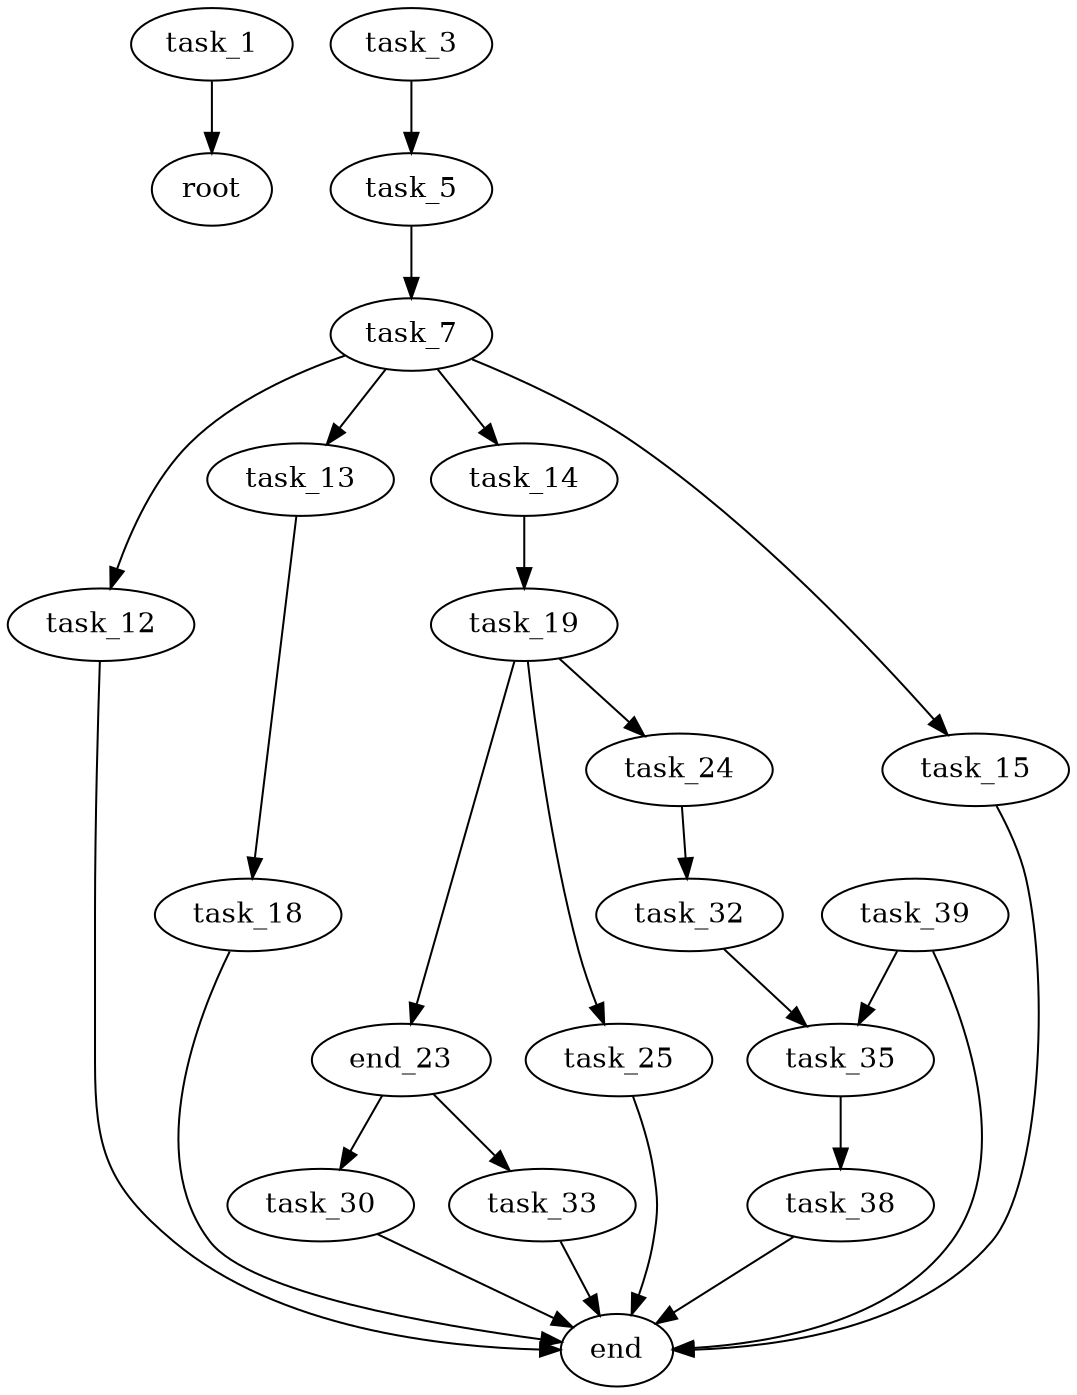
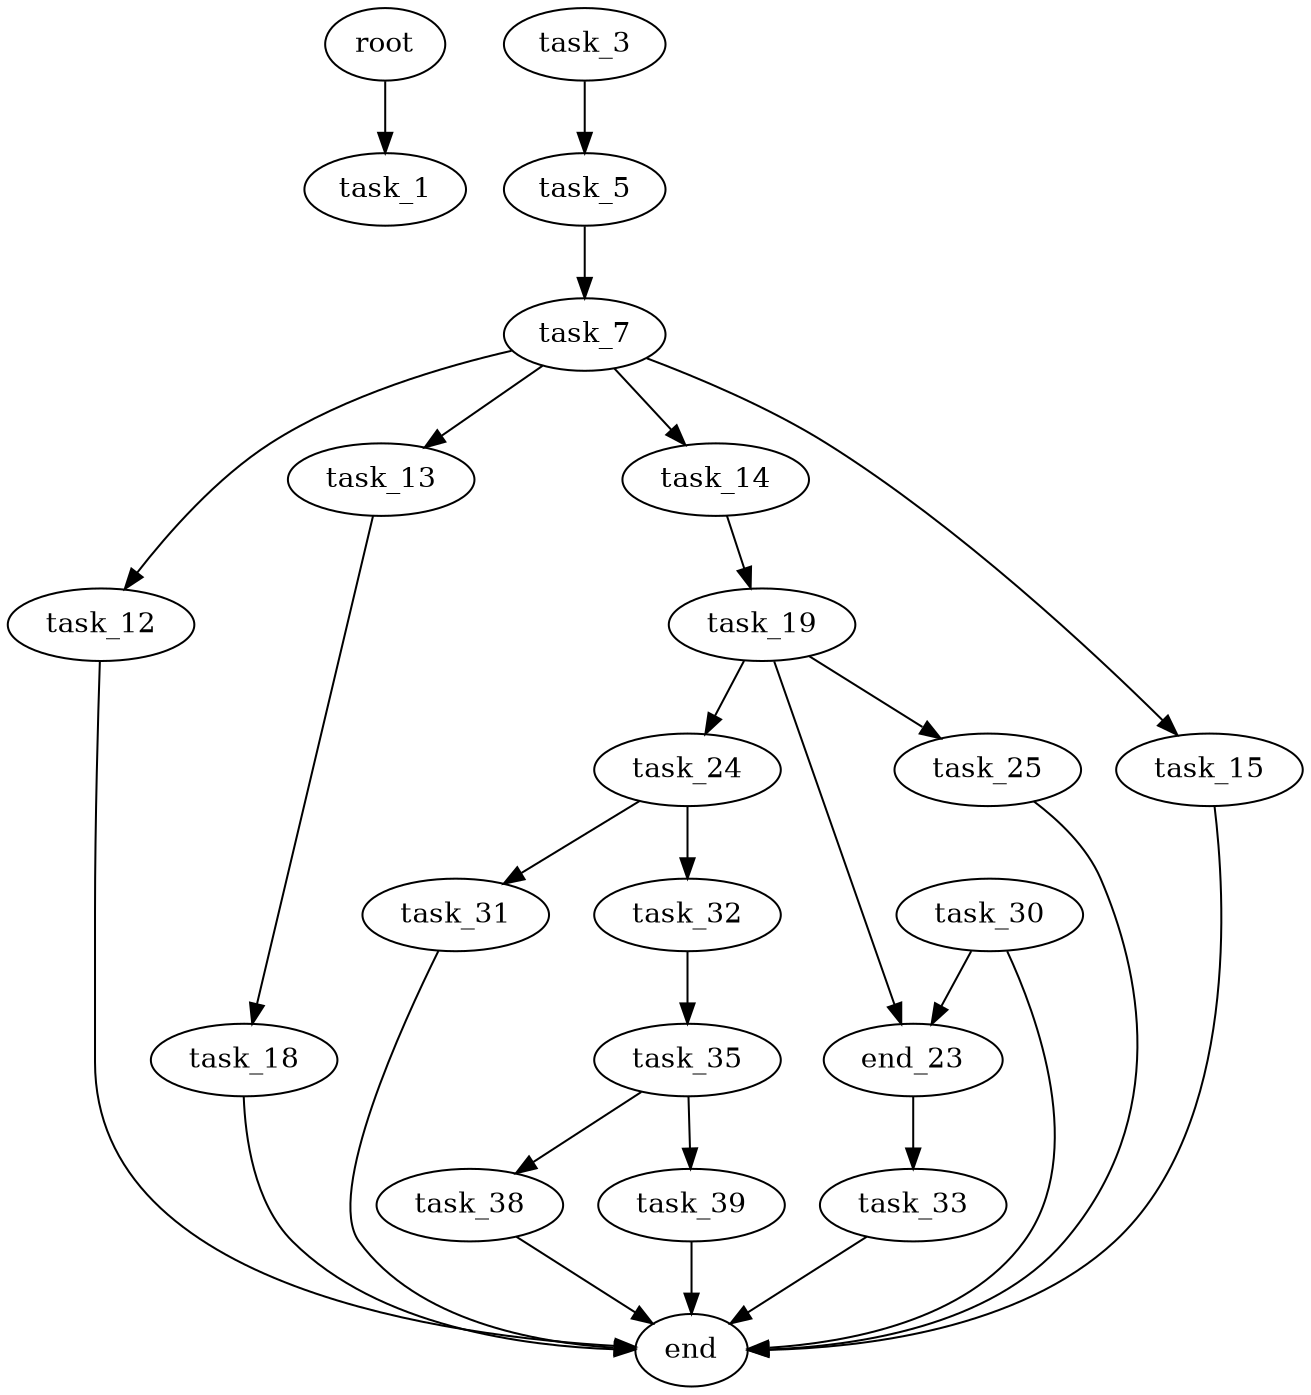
edge "task_1" -> "root": reversed
node "task_31": added
edge "task_39" -> "task_35": reversed
edge "end_23" -> "task_30": reversed
